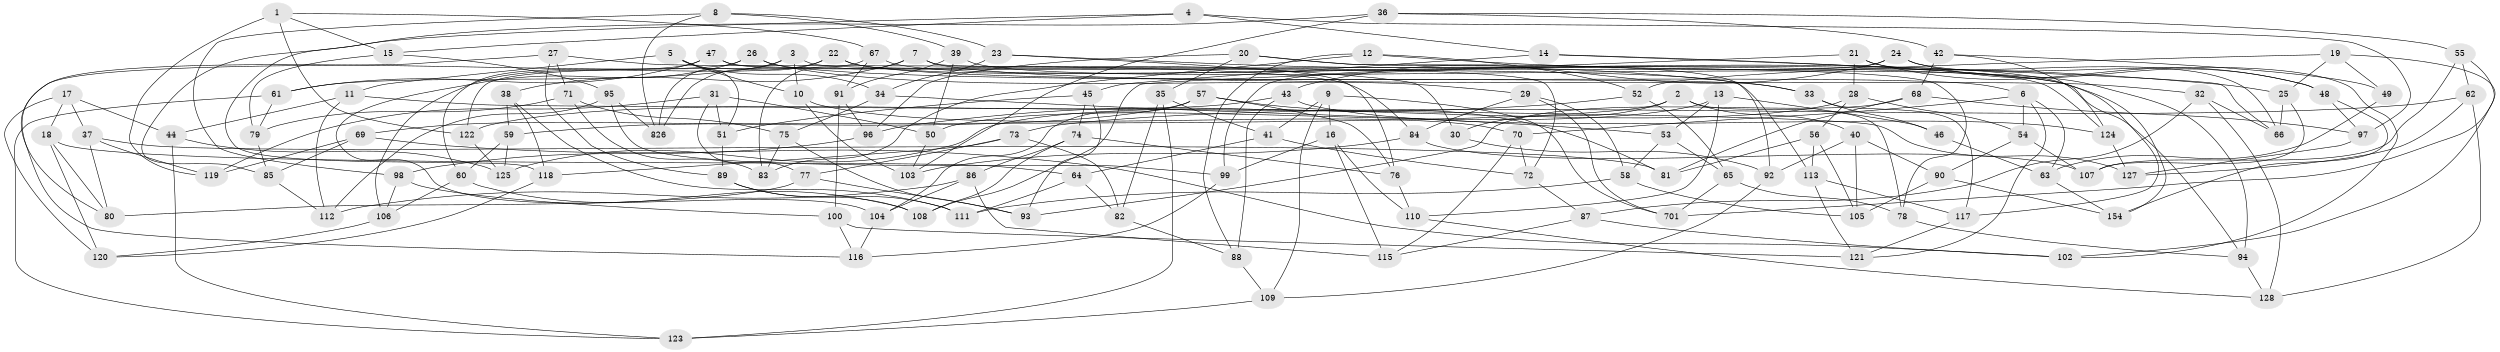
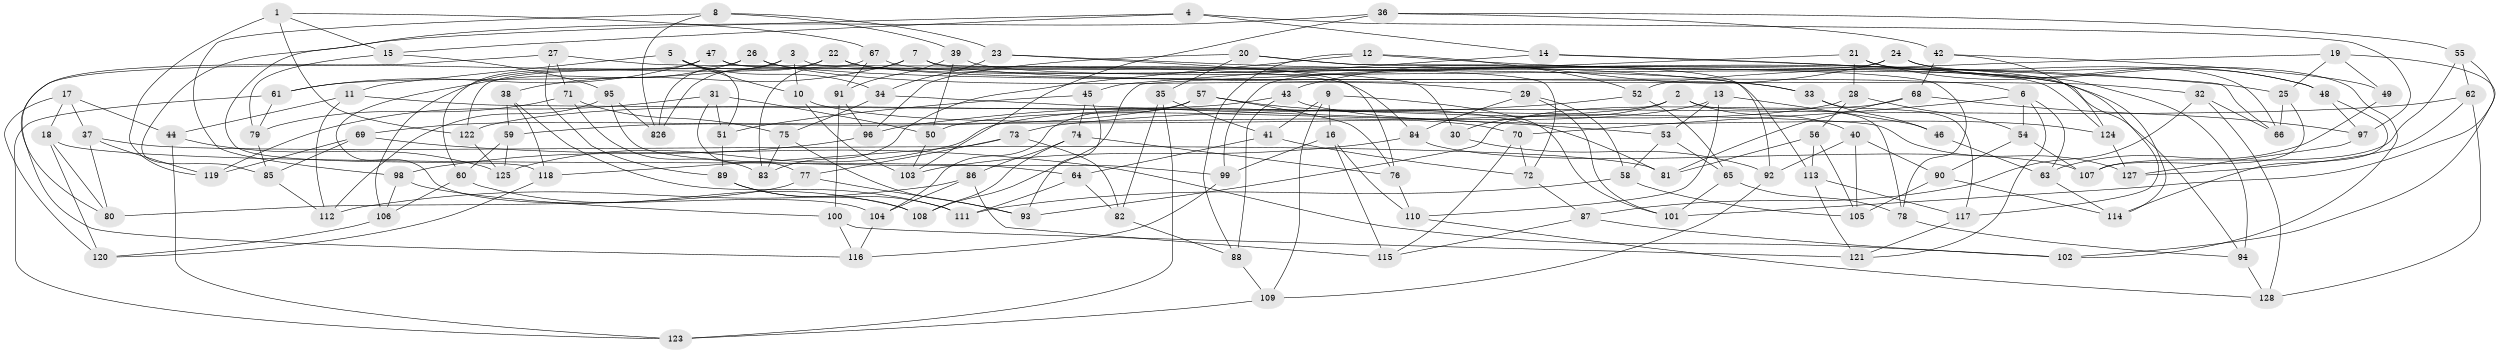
node "701": label "701" -> "101"
node "154": label "154" -> "114"
